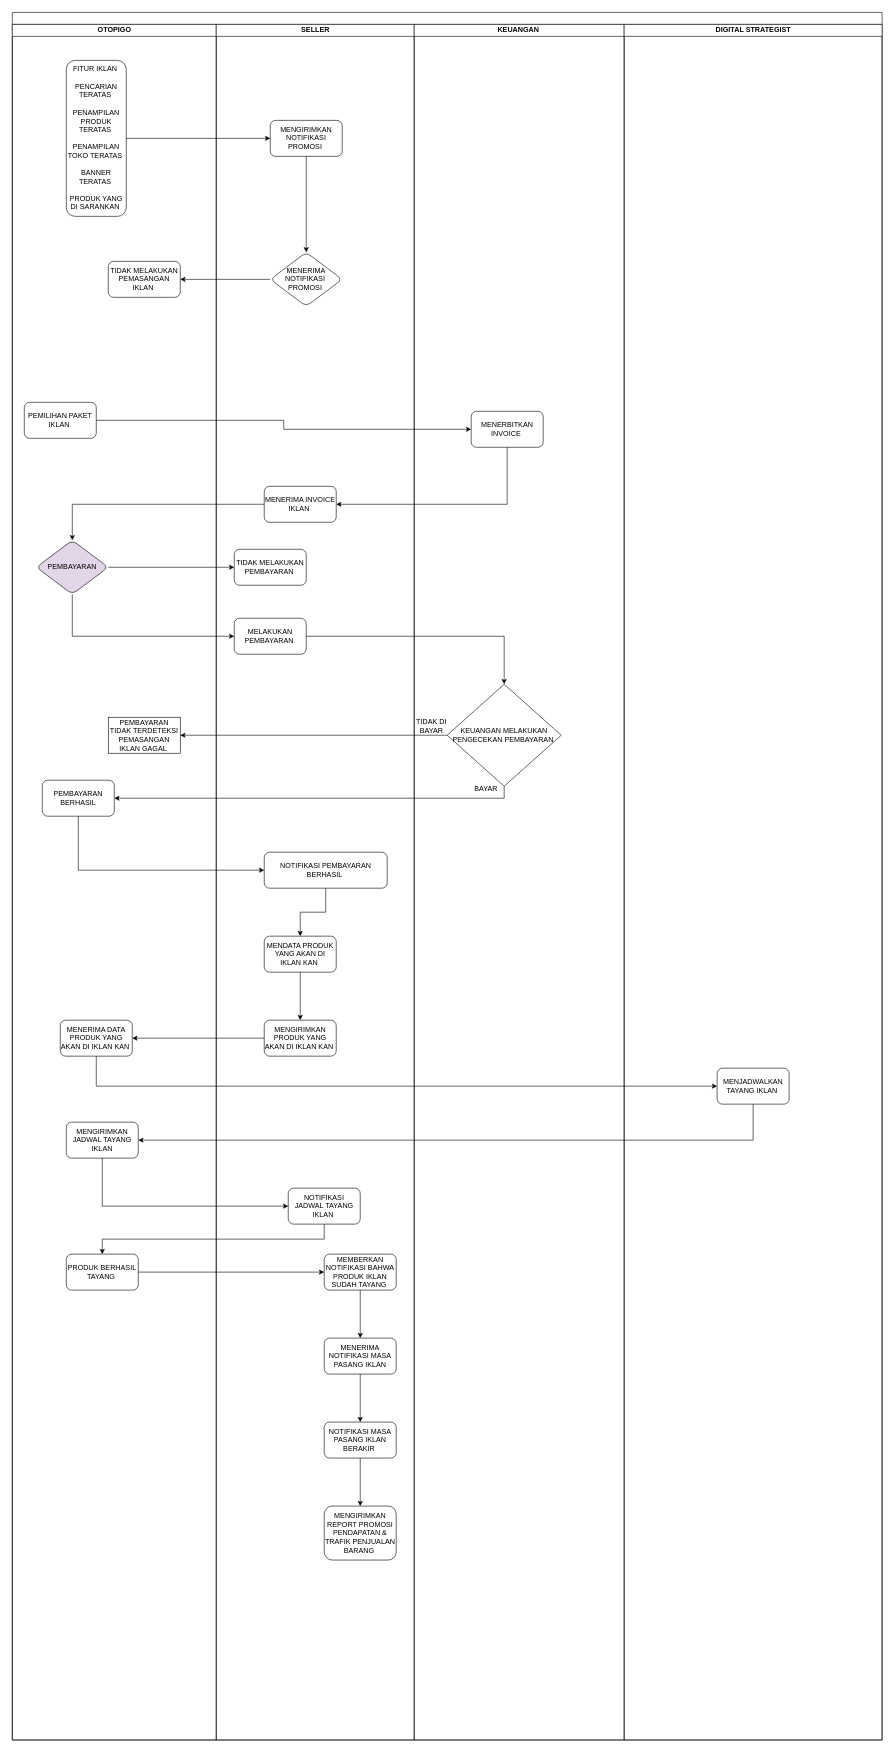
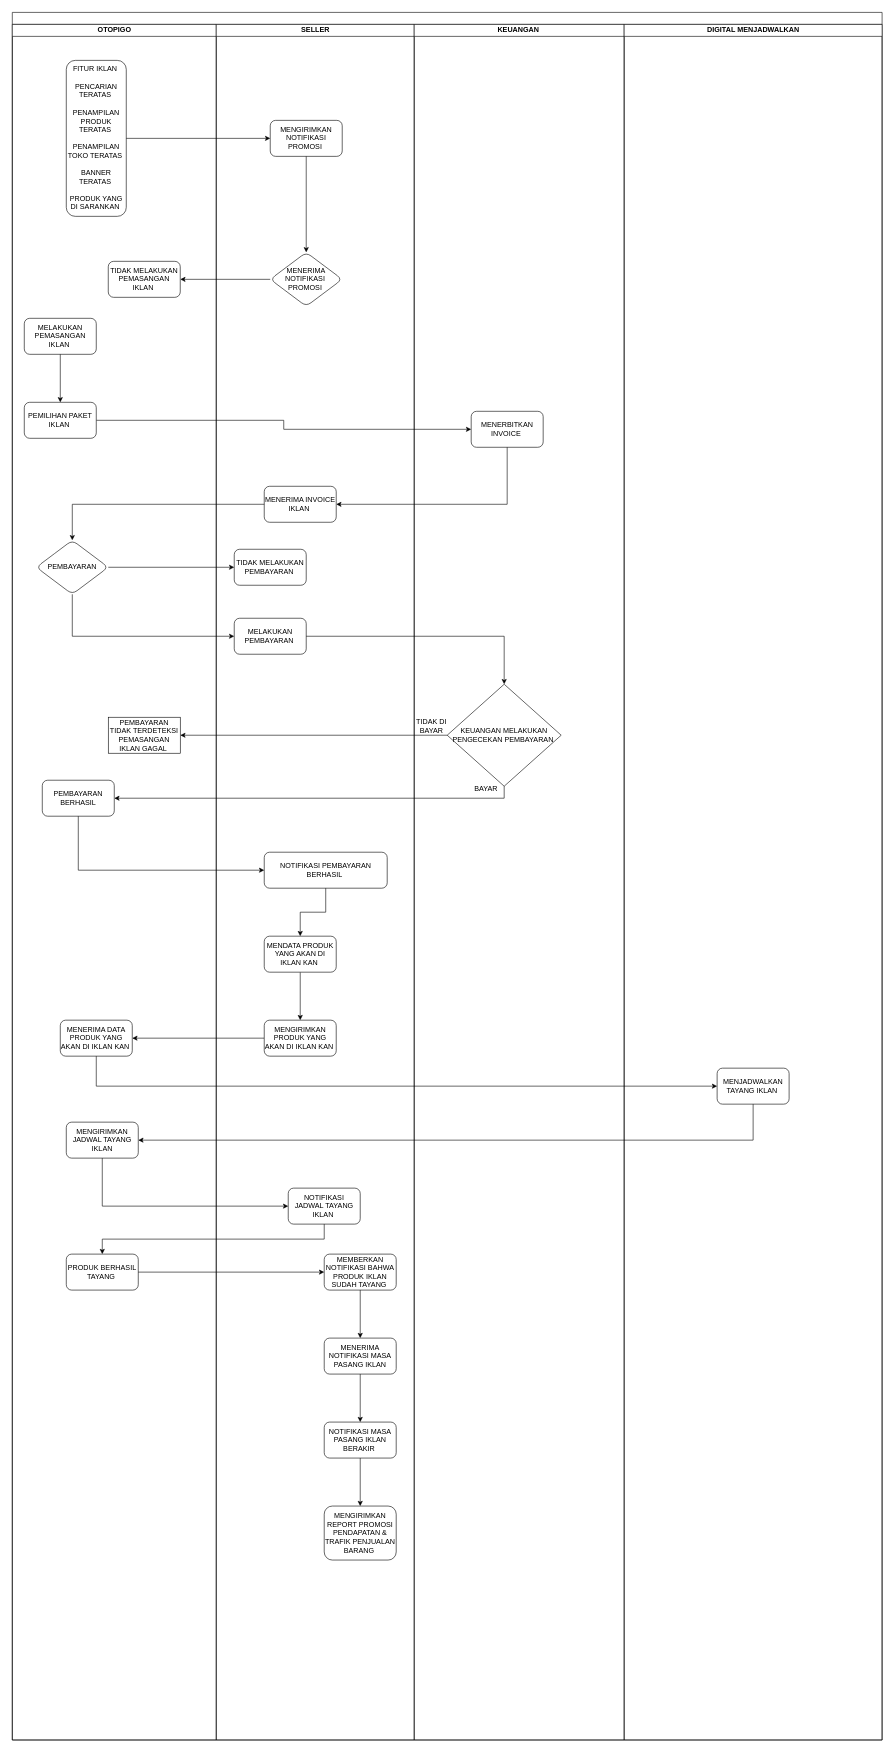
node "DIGITAL STRATEGIST": label "DIGITAL STRATEGIST" -> "DIGITAL MENJADWALKAN"
node "MELAKUKAN PEMASANGAN IKLAN": added
edge "MELAKUKAN PEMASANGAN IKLAN" -> "PEMILIHAN PAKET IKLAN": added
node "PEMBAYARAN": fillcolor #e1d5e7 -> #ffffff
